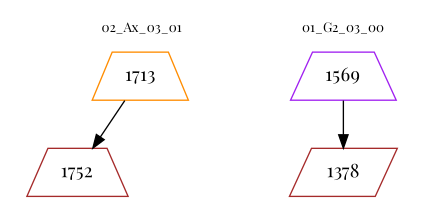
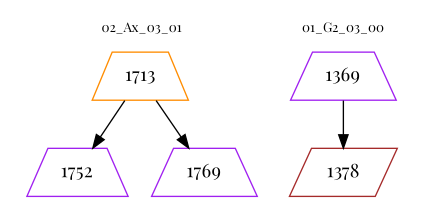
node "1569": label "1569" -> "1369"
node "1752": color brown -> purple
node "1769": added
